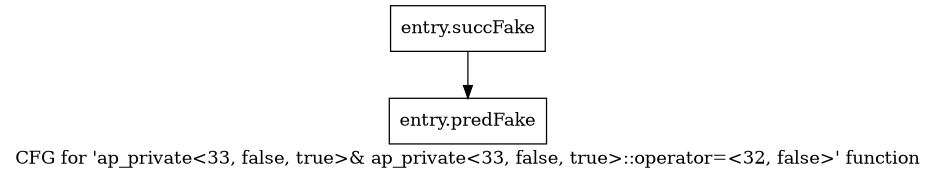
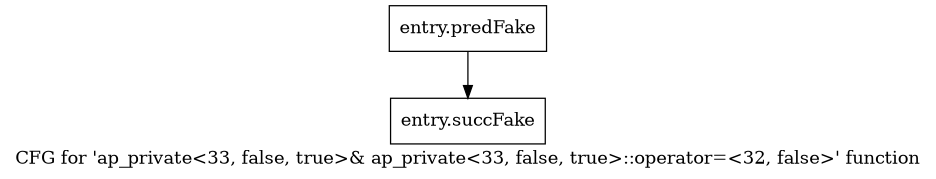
edge "entry.succFake" -> "entry.predFake": reversed
